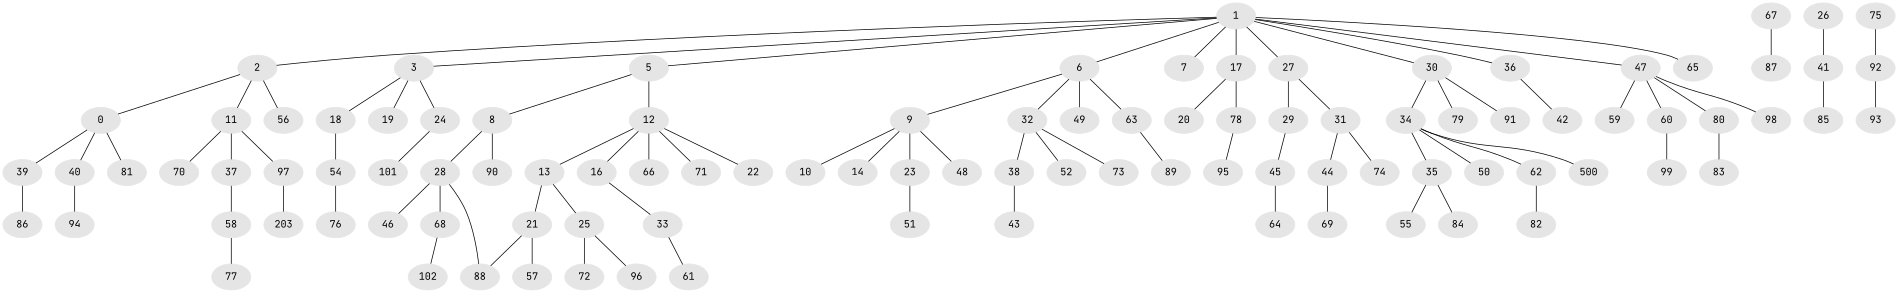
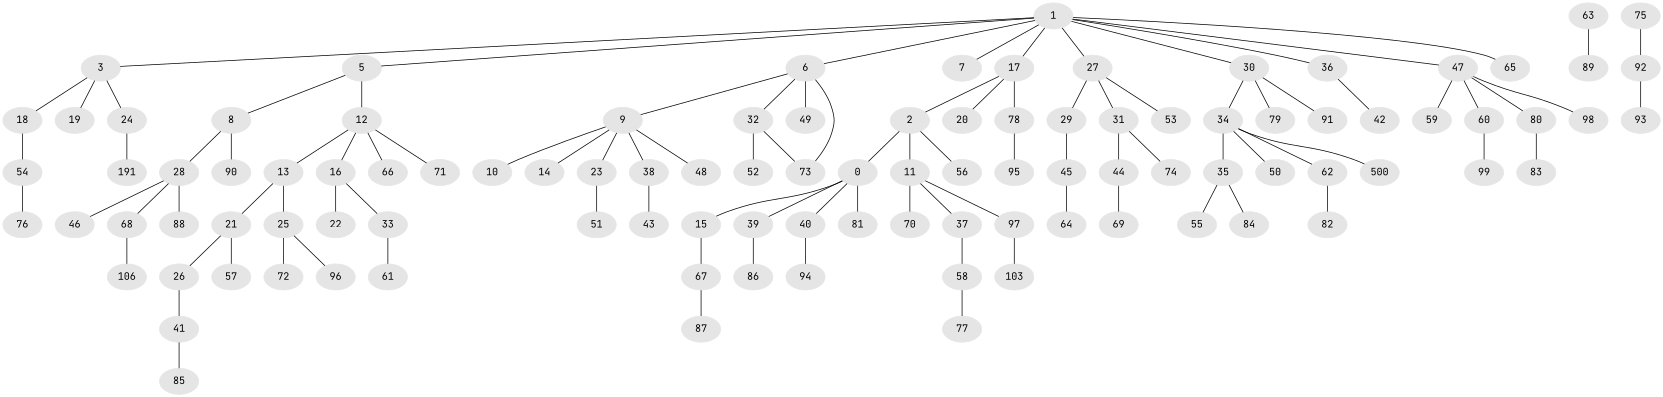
edge "1" -- "2": now "17" -- "2"
edge "6" -- "63": now "6" -- "73"
node "53": added
edge "12" -- "22": now "16" -- "22"
edge "32" -- "38": now "9" -- "38"
node "101": label "101" -> "191"
node "203": label "203" -> "103"
node "15": added
edge "21" -- "88": now "21" -- "26"
node "102": label "102" -> "106"
